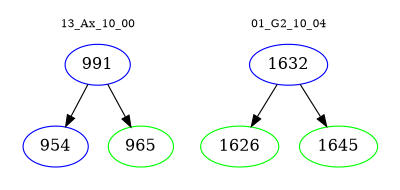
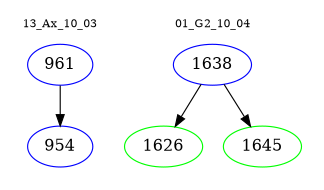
cluster "13_Ax_10_00": label "13_Ax_10_00" -> "13_Ax_10_03"
node "991": label "991" -> "961"
node "1632": label "1632" -> "1638"
node "965": removed
